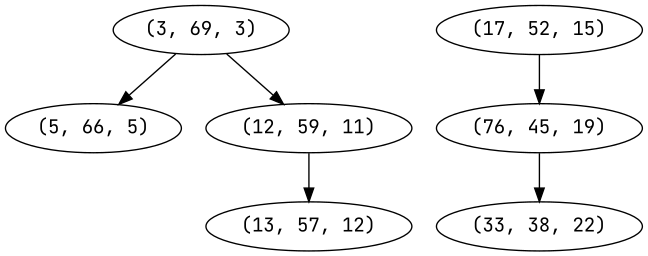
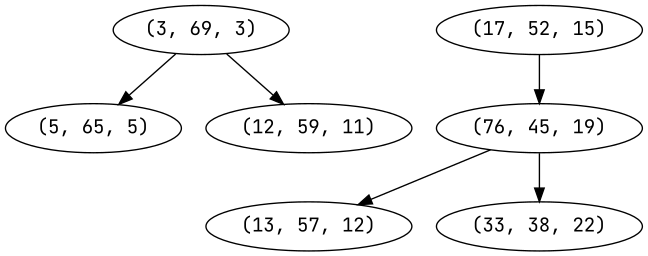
node "(5, 66, 5)": label "(5, 66, 5)" -> "(5, 65, 5)"
edge "(12, 59, 11)" -> "(13, 57, 12)": now "(76, 45, 19)" -> "(13, 57, 12)"
